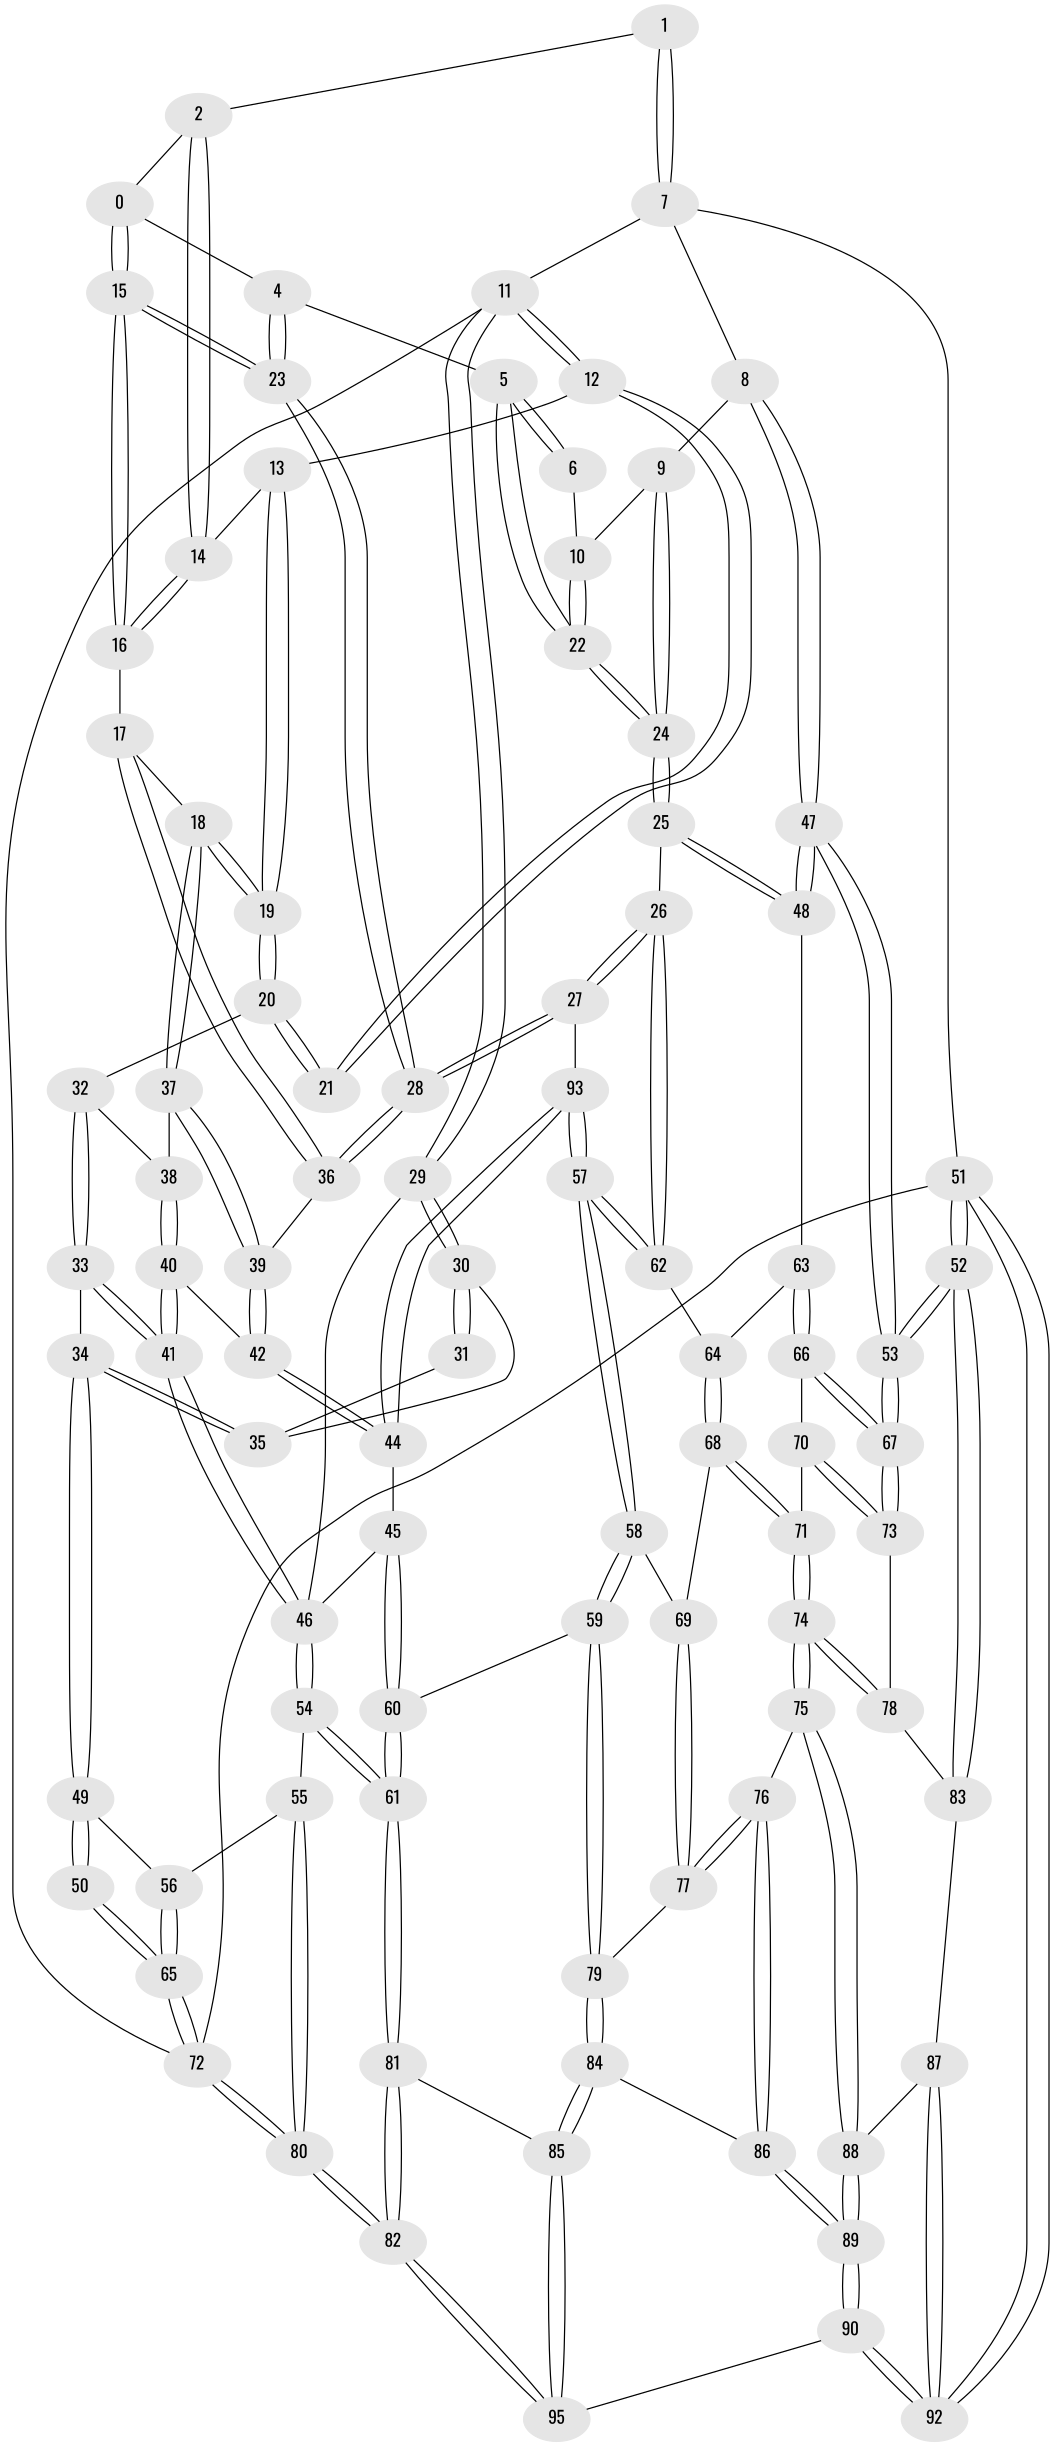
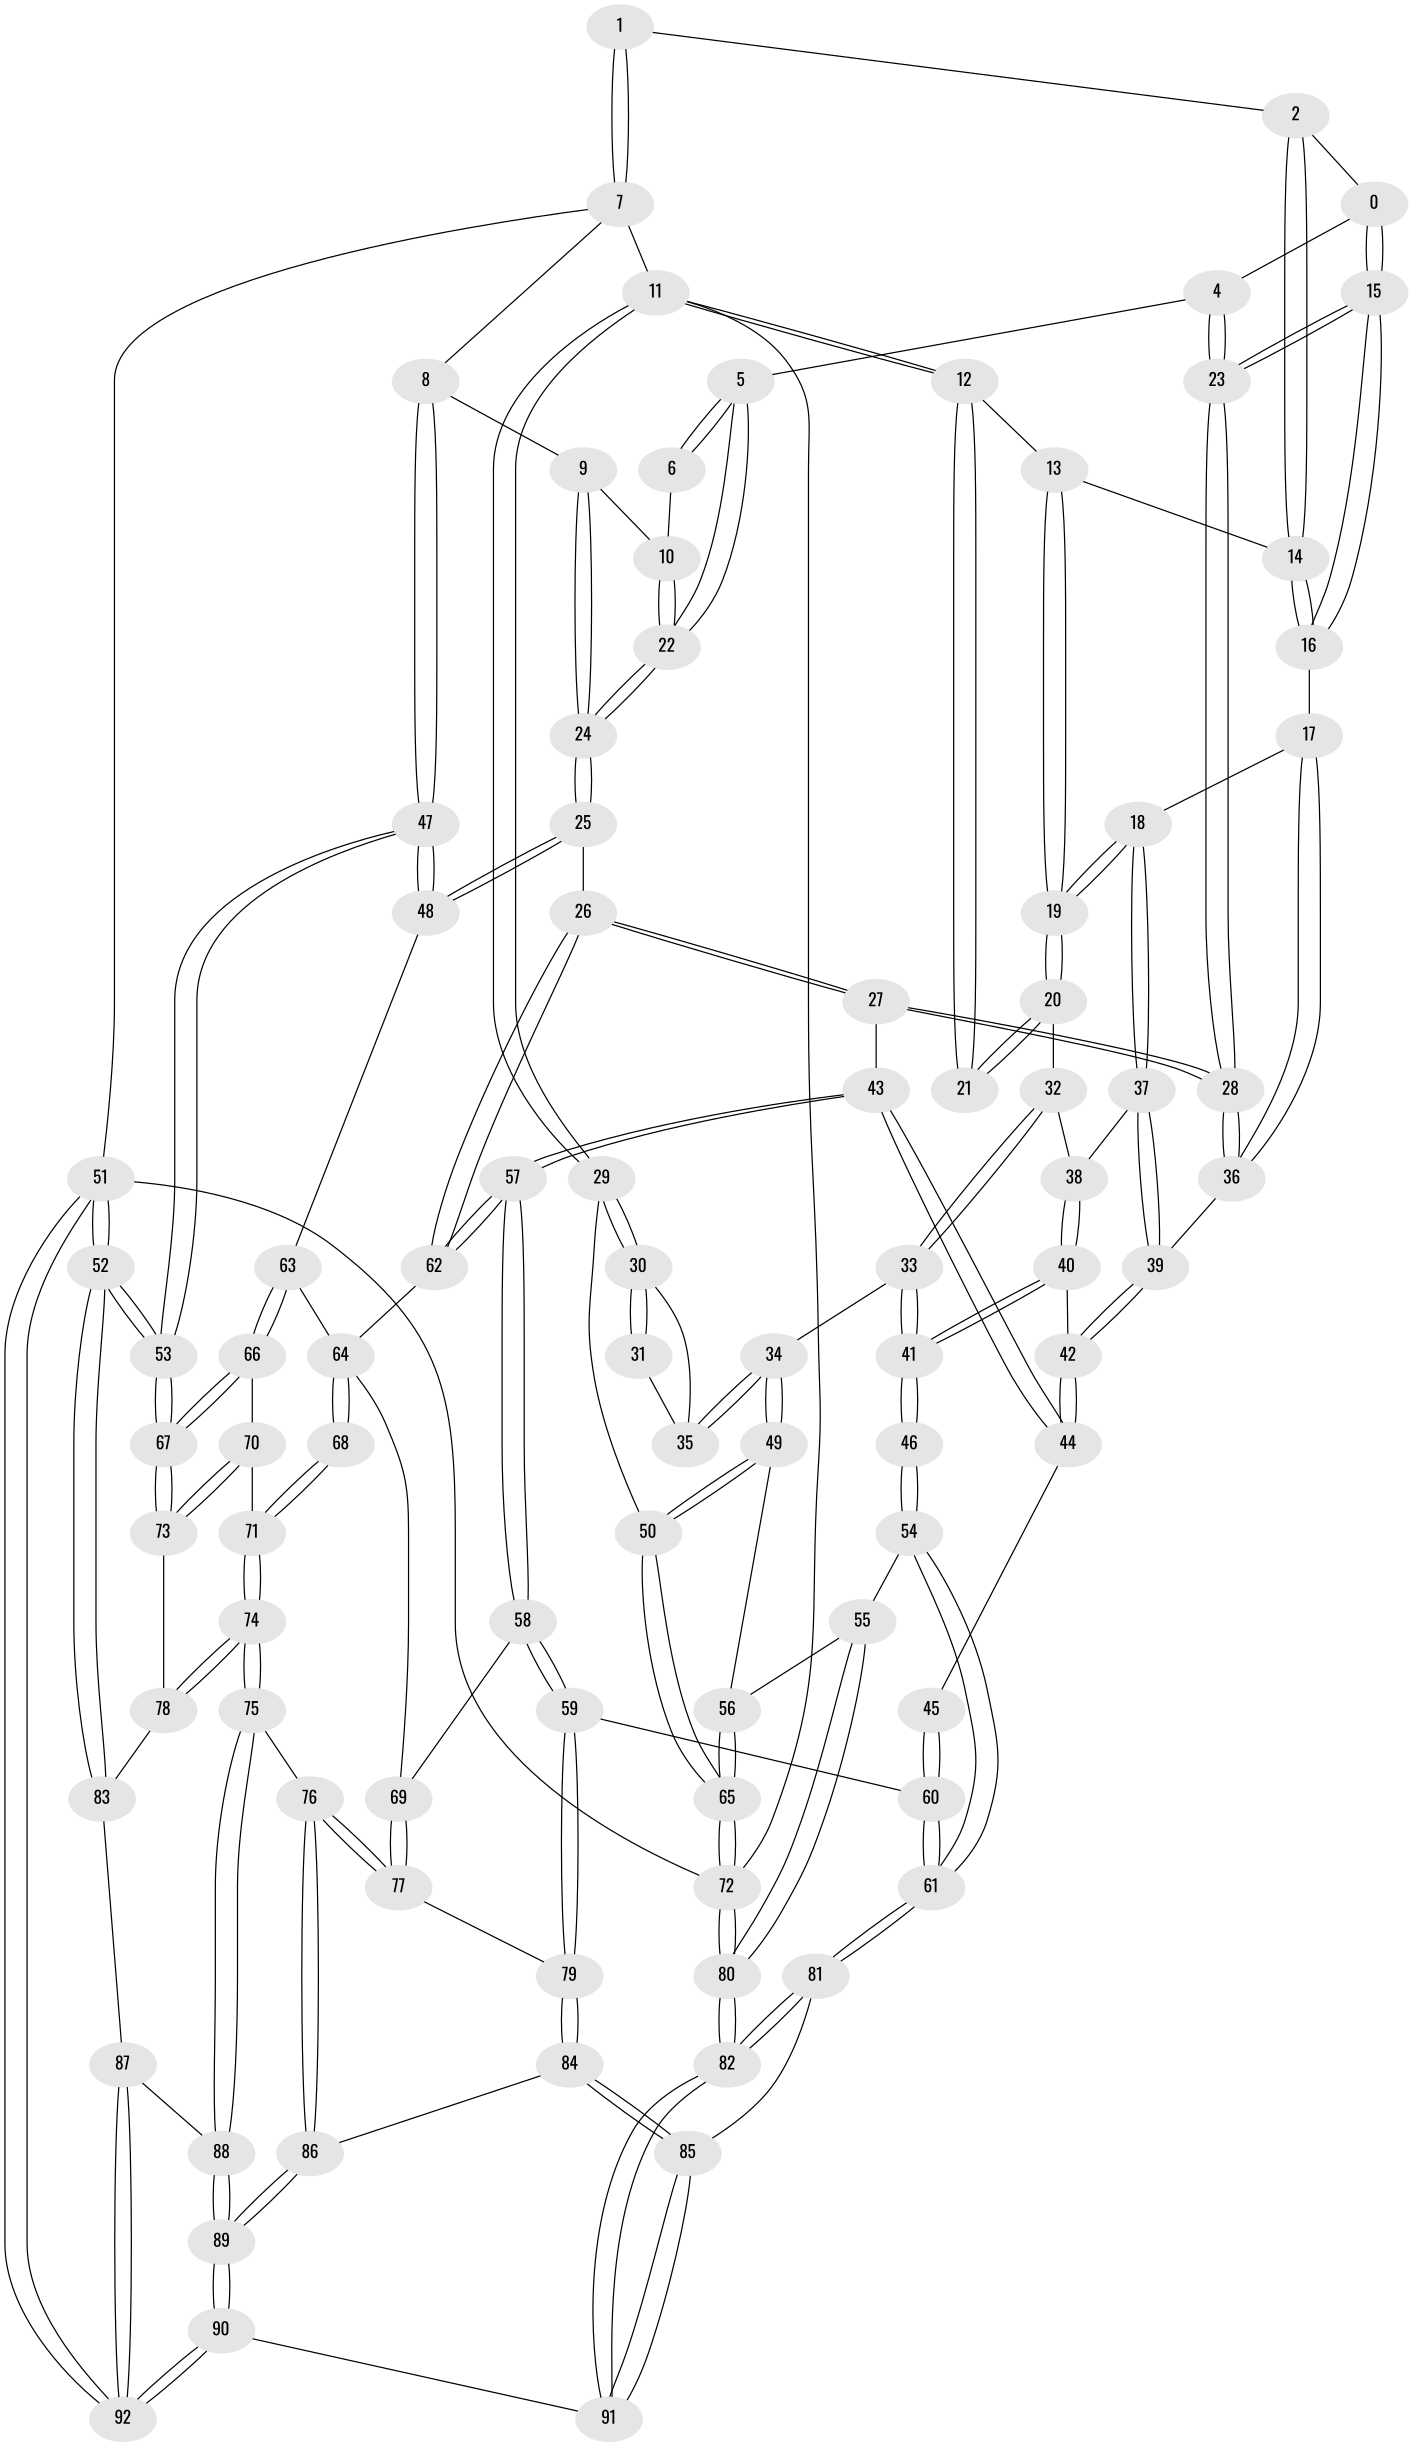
node "93": label "93" -> "43"
edge "29" -- "46": now "29" -- "50"
edge "68" -- "69": now "64" -- "69"
edge "45" -- "46": removed
node "95": label "95" -> "91"
